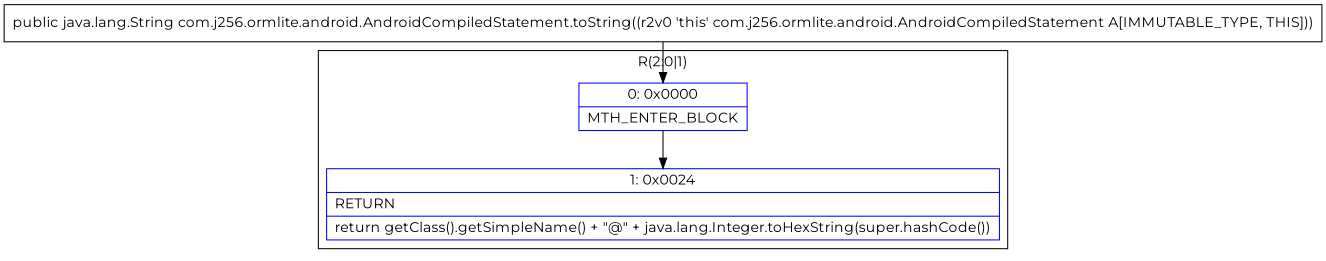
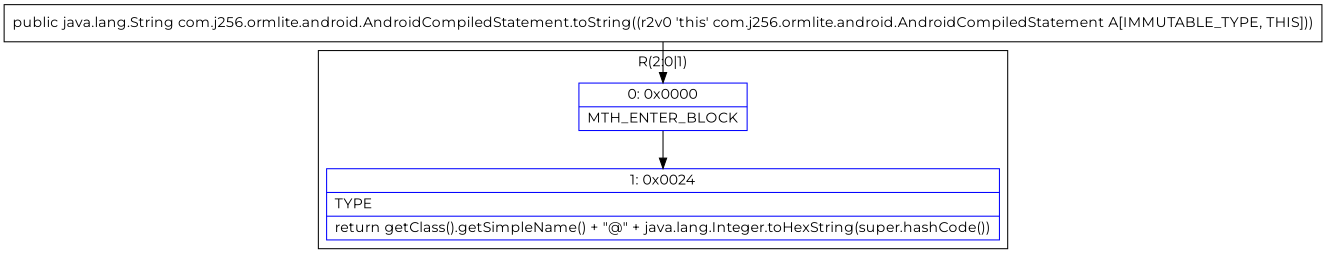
node "1: 0x0024": text "RETURN" -> "TYPE"
